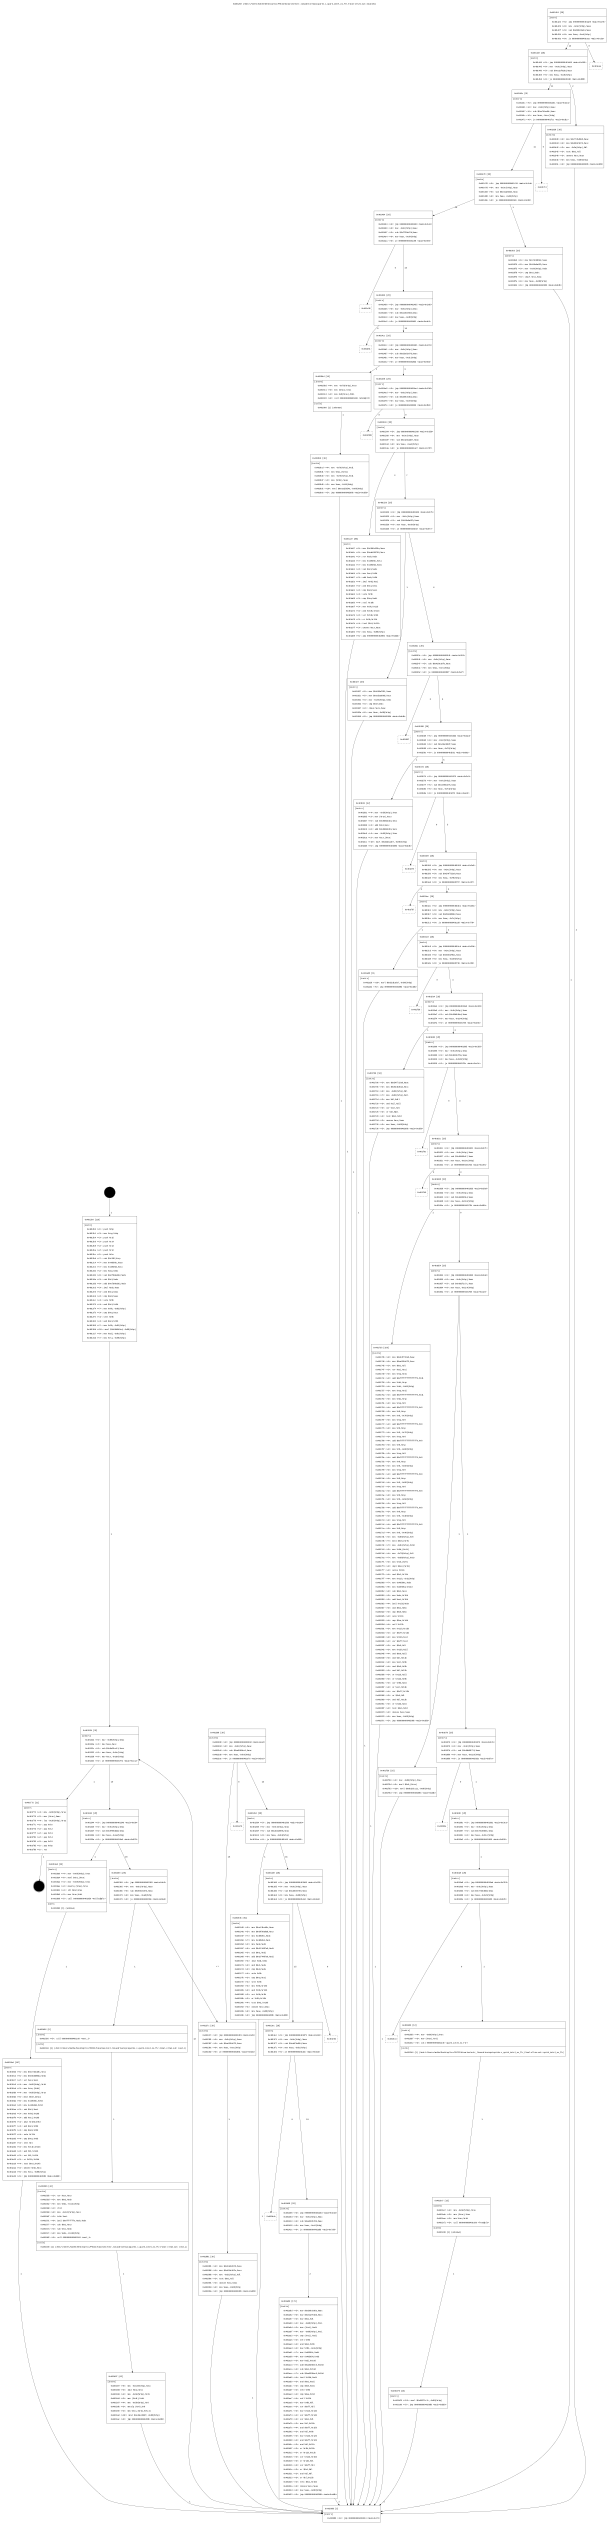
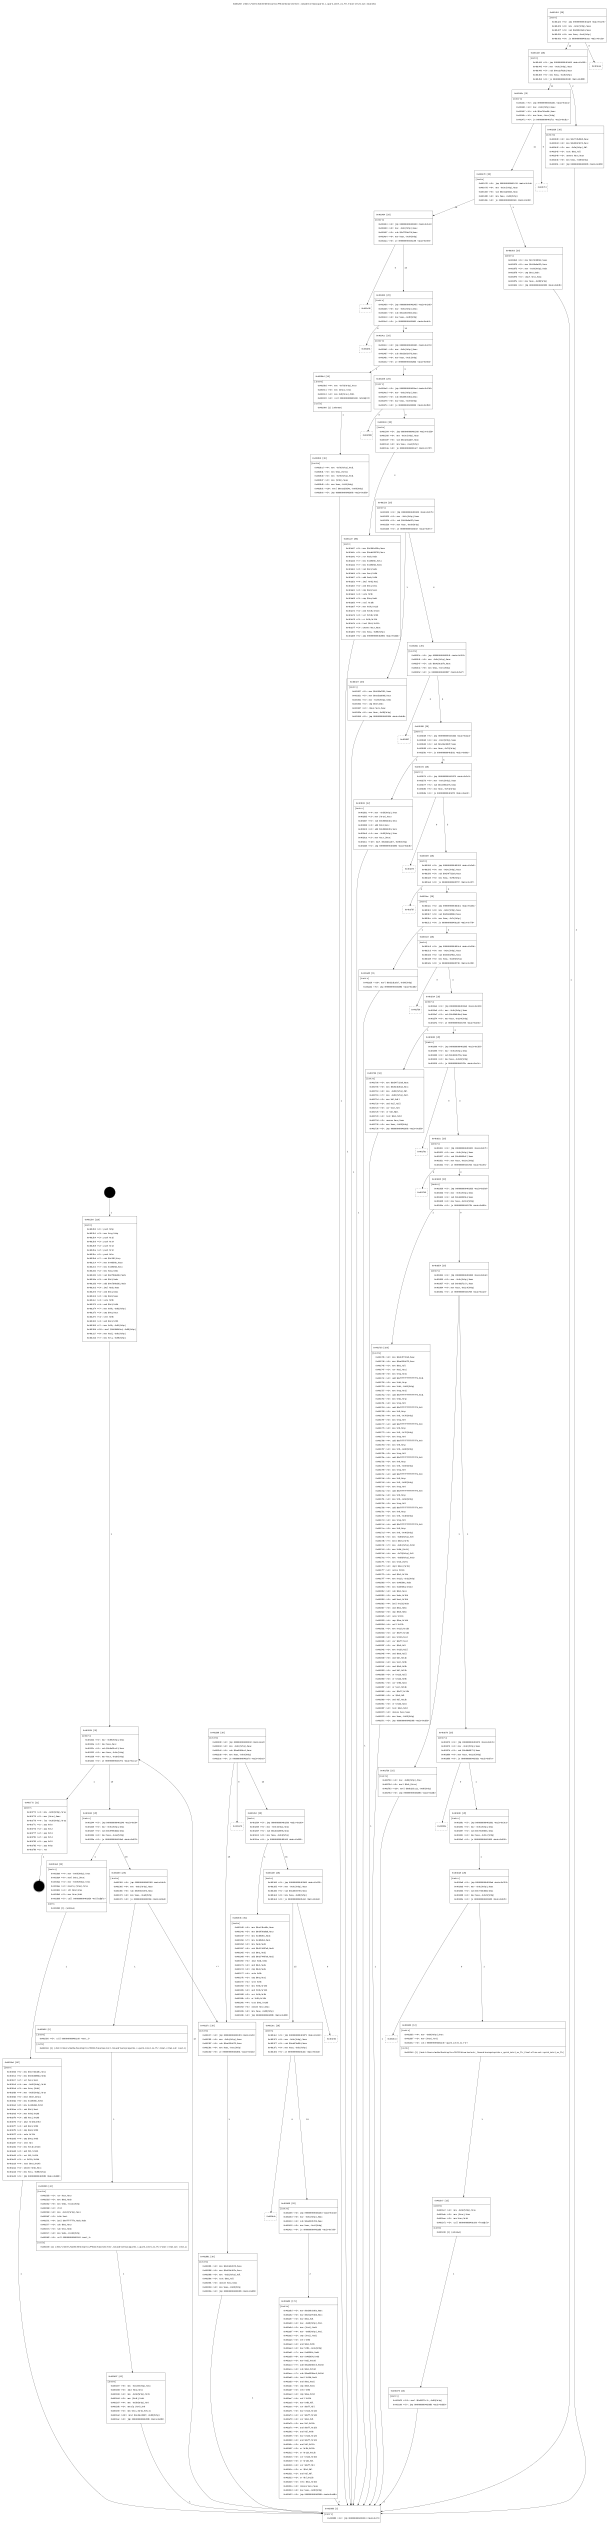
edge "0x401504 [28]" -> "0x401520 [28]": removed, label "7"
edge "0x401945 [91]" -> "0x40208b [5]": removed, label "1"
